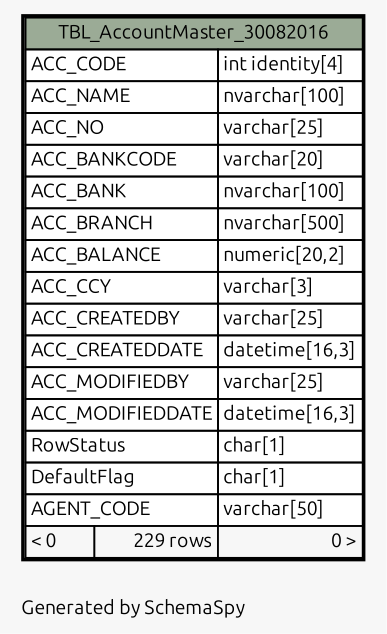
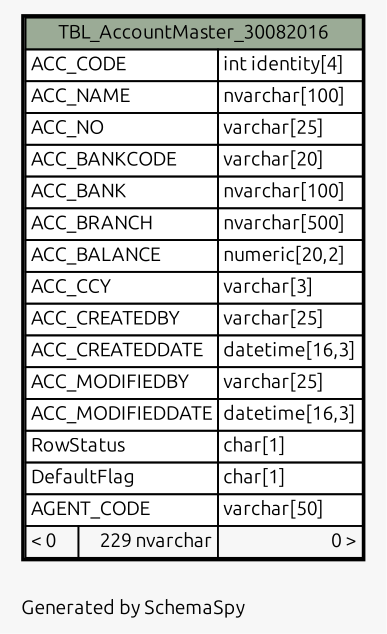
node "TBL_AccountMaster_30082016": text "229 rows" -> "229 nvarchar"
